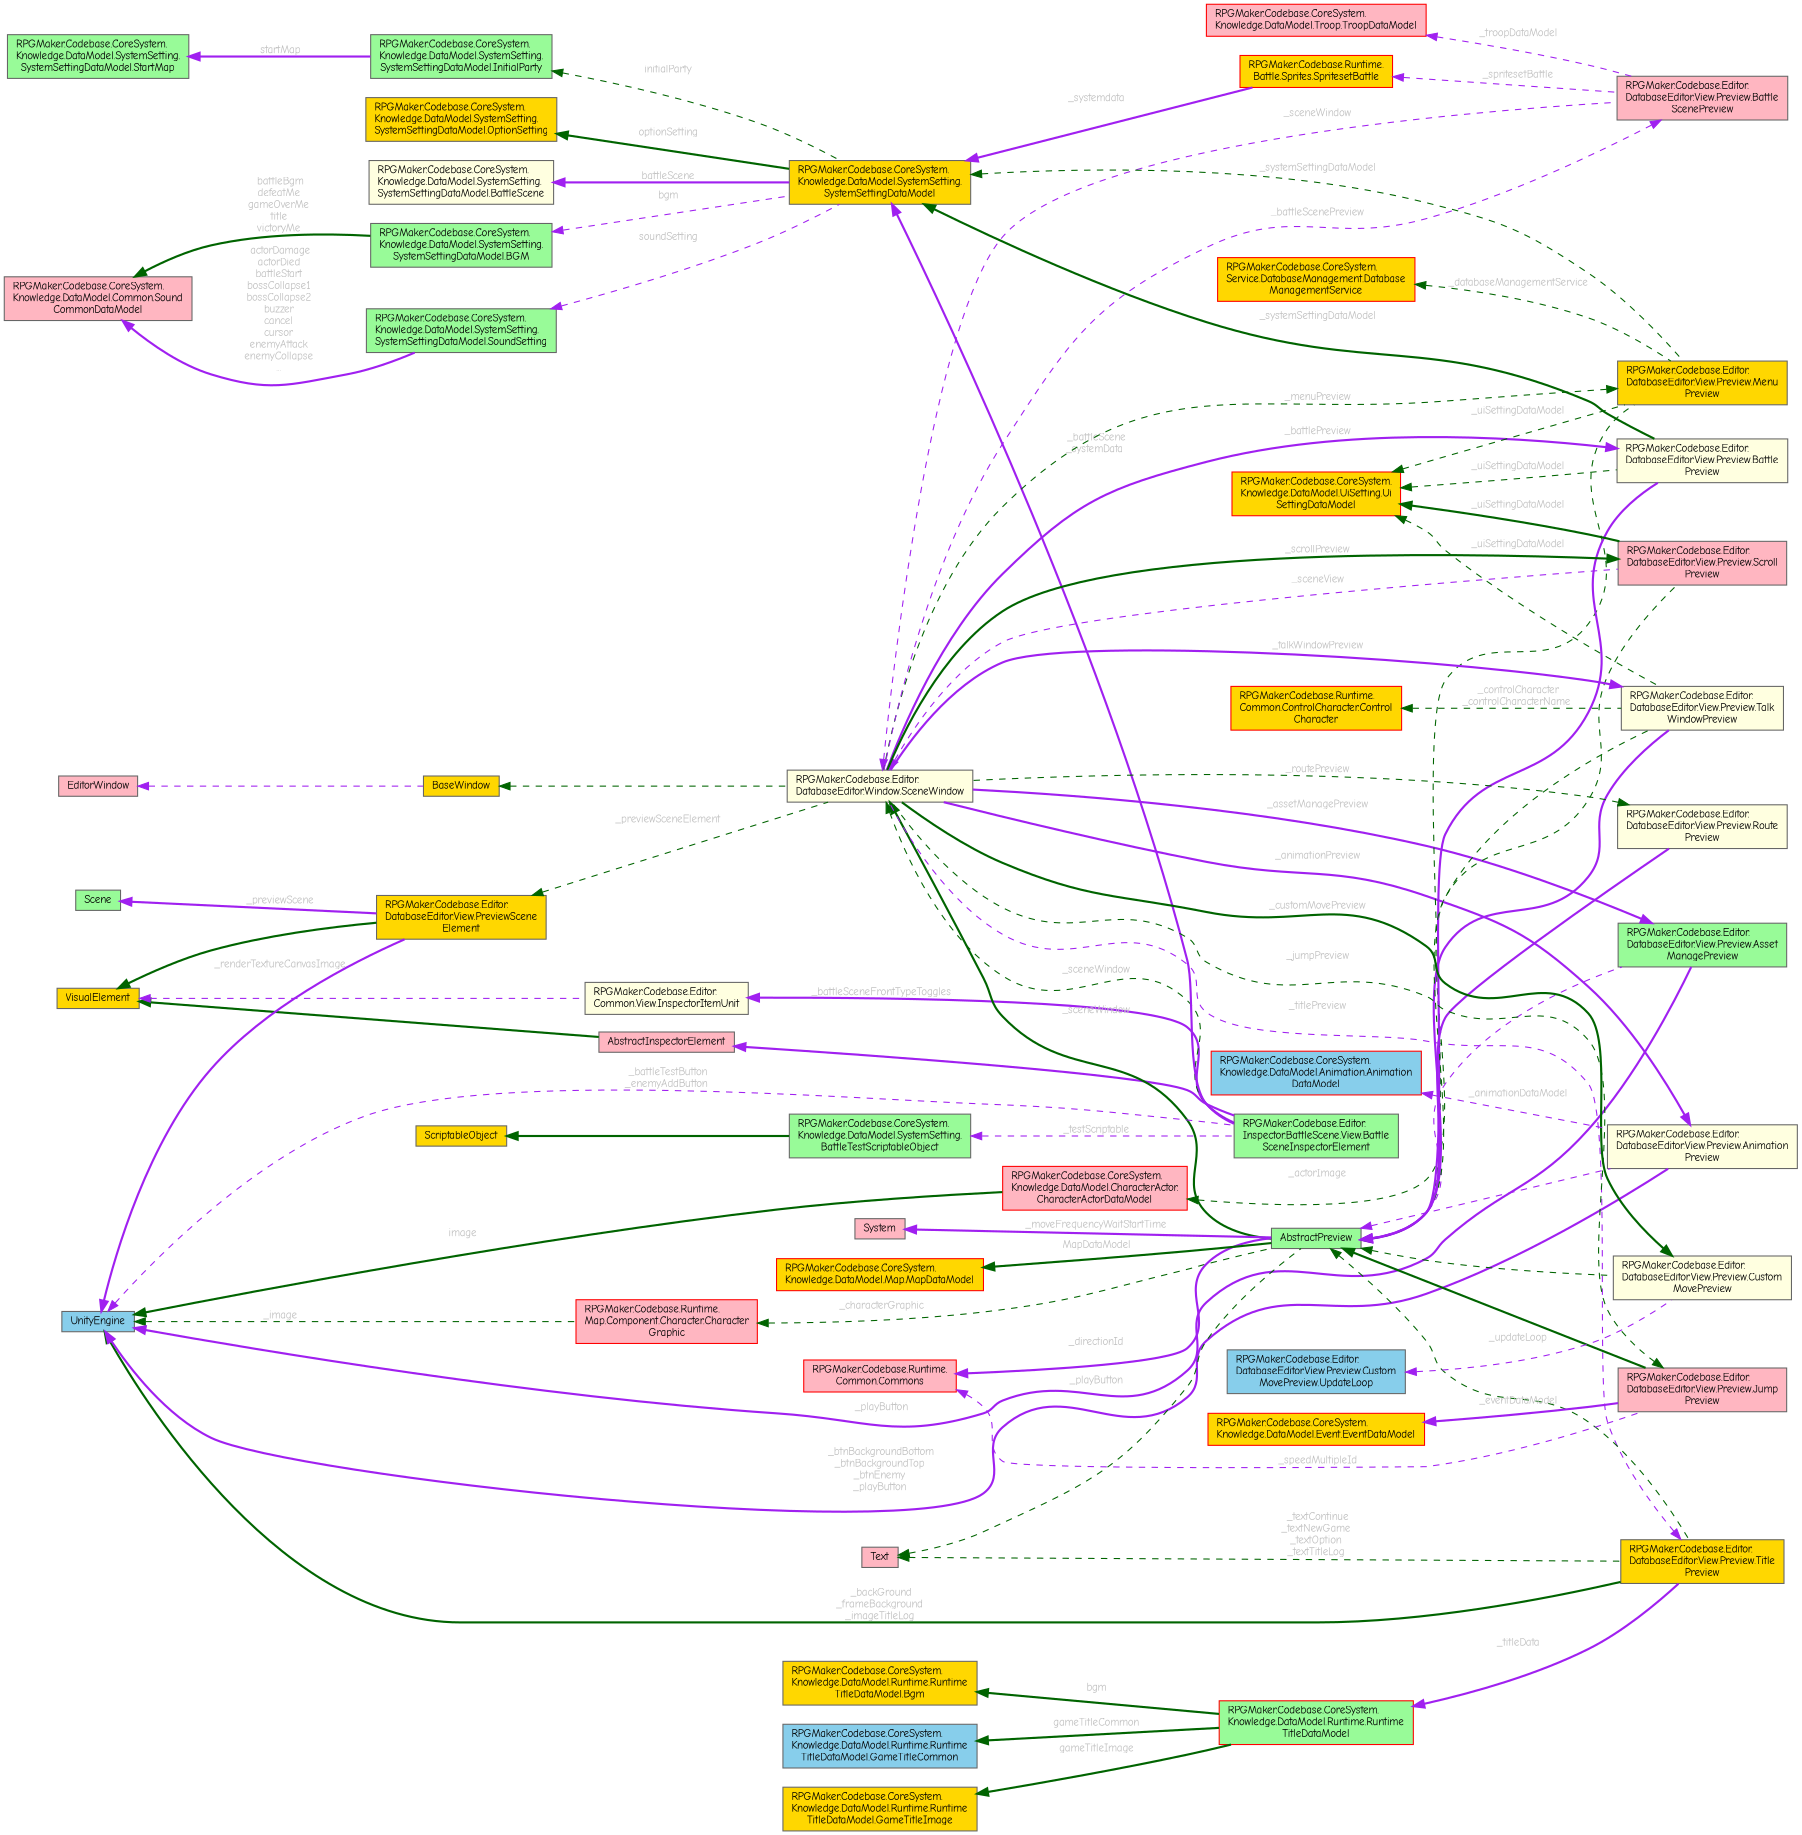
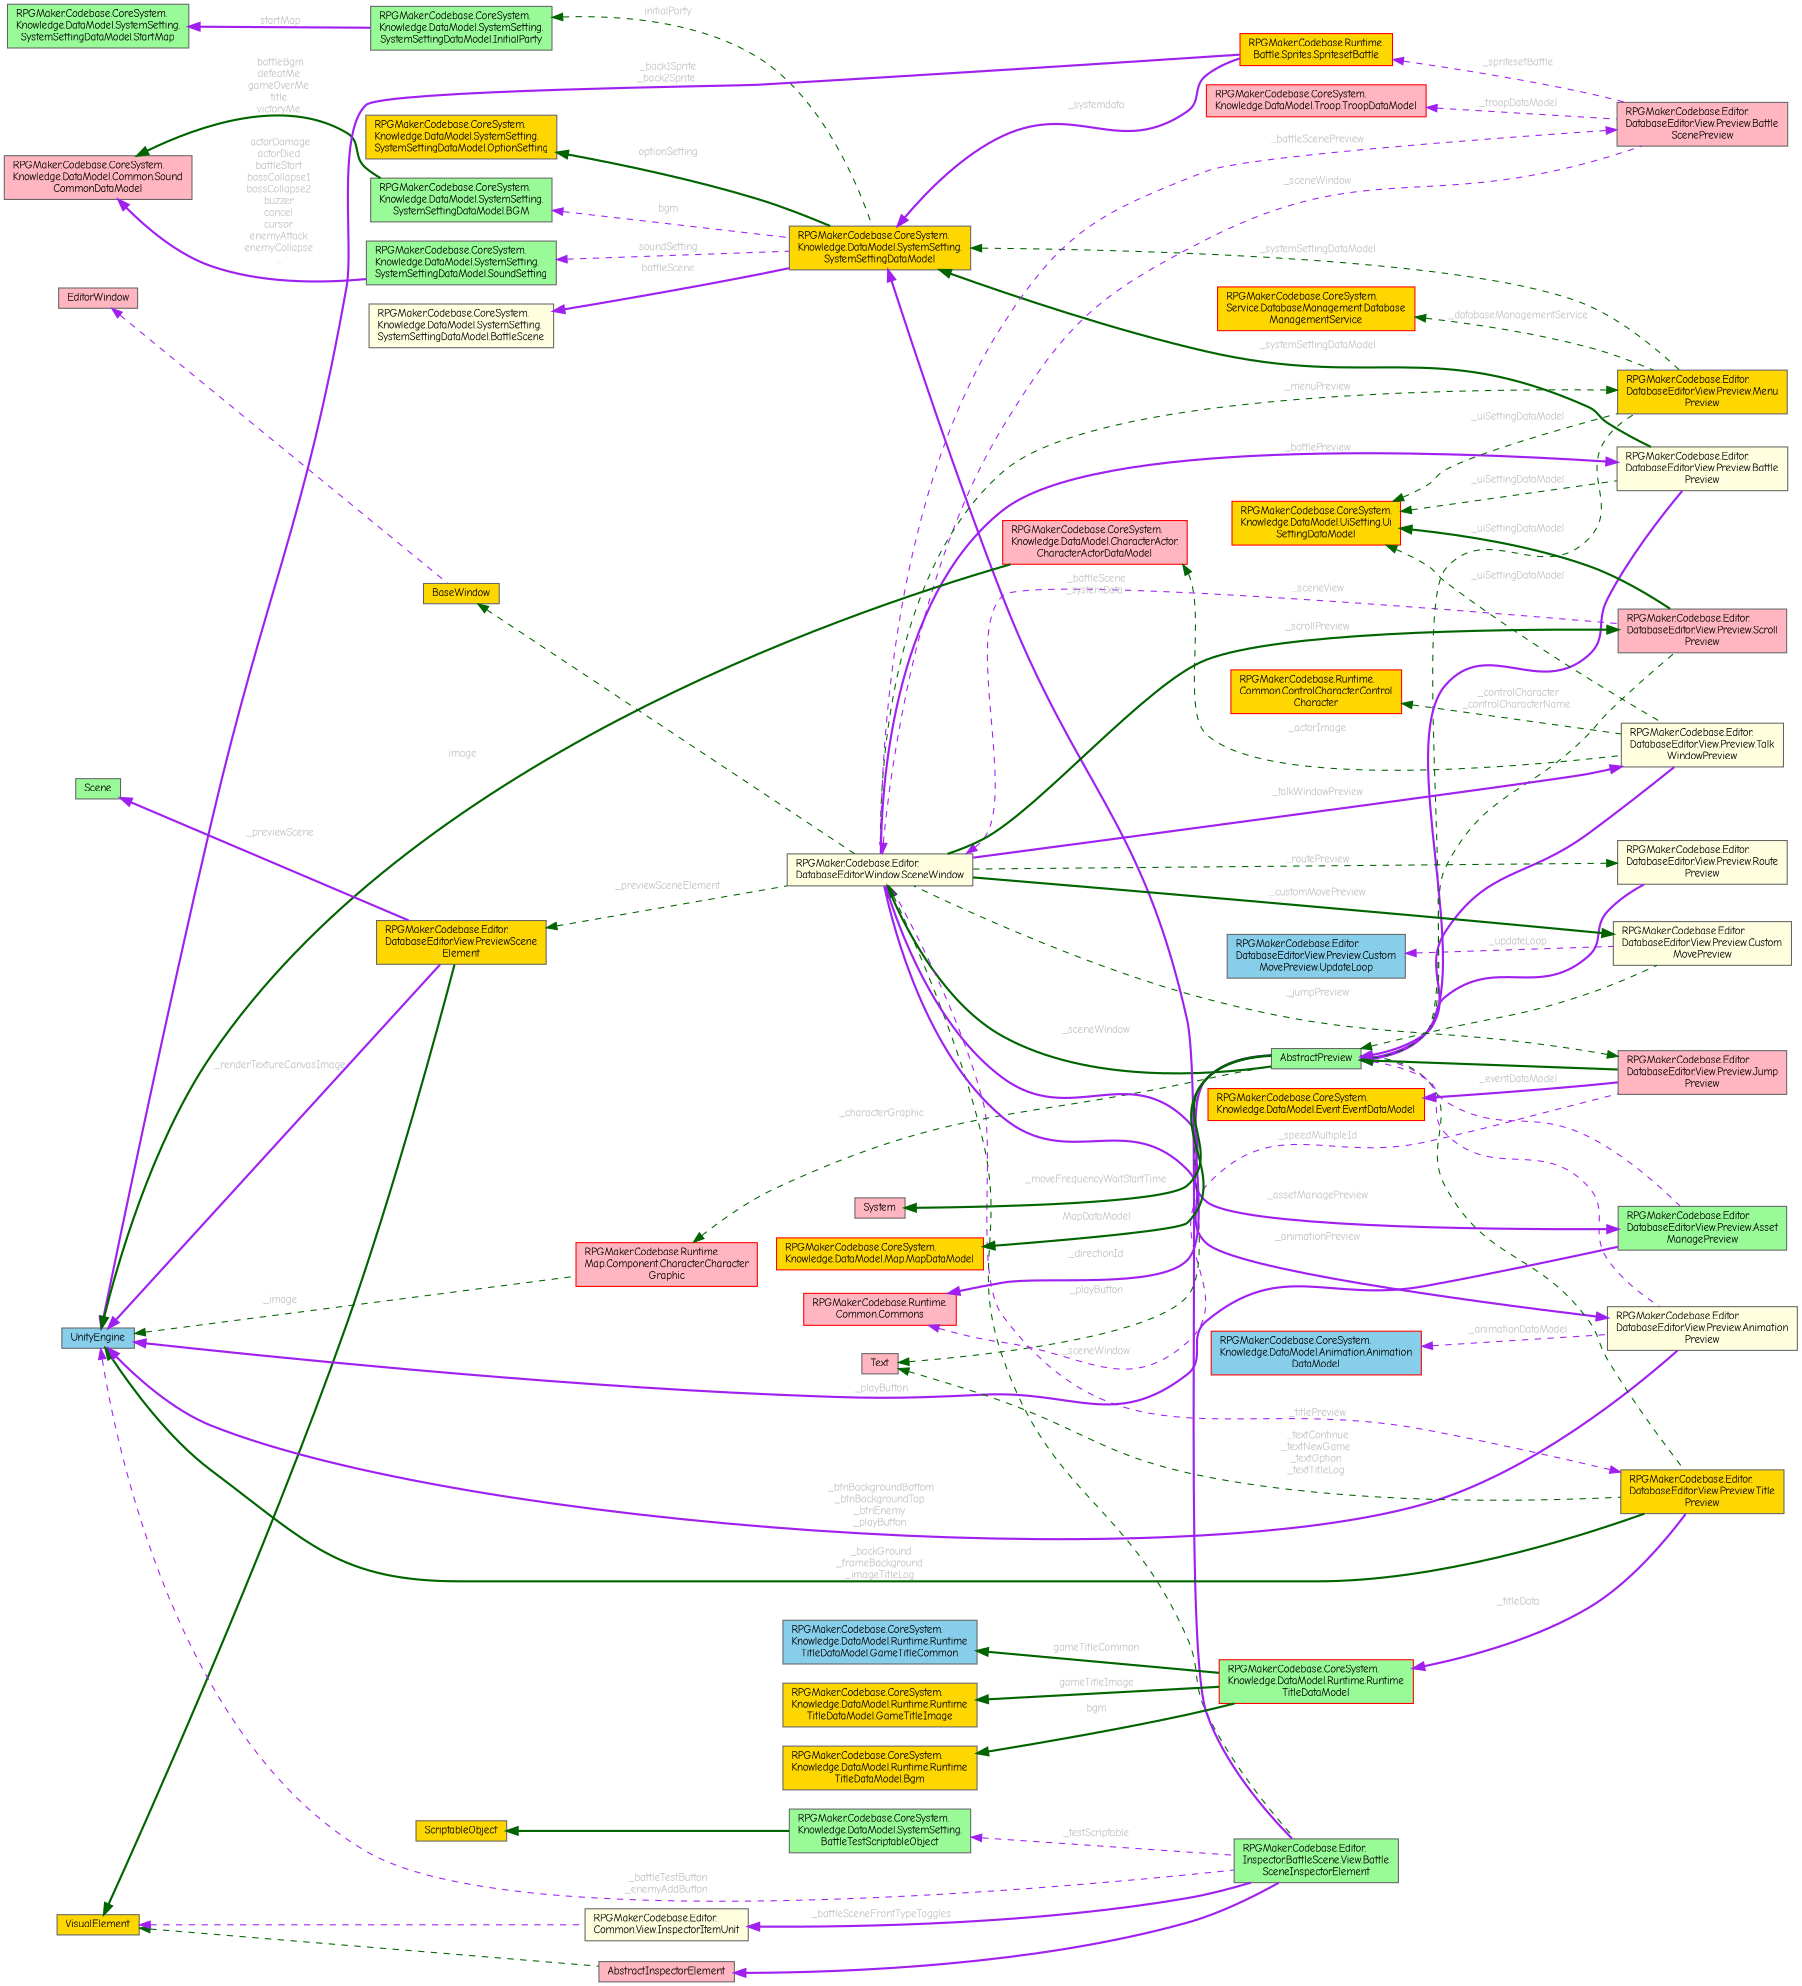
edge "RPGMaker.Codebase.Runtime. Battle.Sprites.SpritesetBattle" -> "UnityEngine": added, label "_back1Sprite _back2Sprite"
edge "AbstractInspectorElement" -> "VisualElement": style bold -> dashed
edge "AbstractPreview" -> "System": color purple -> darkgreen
